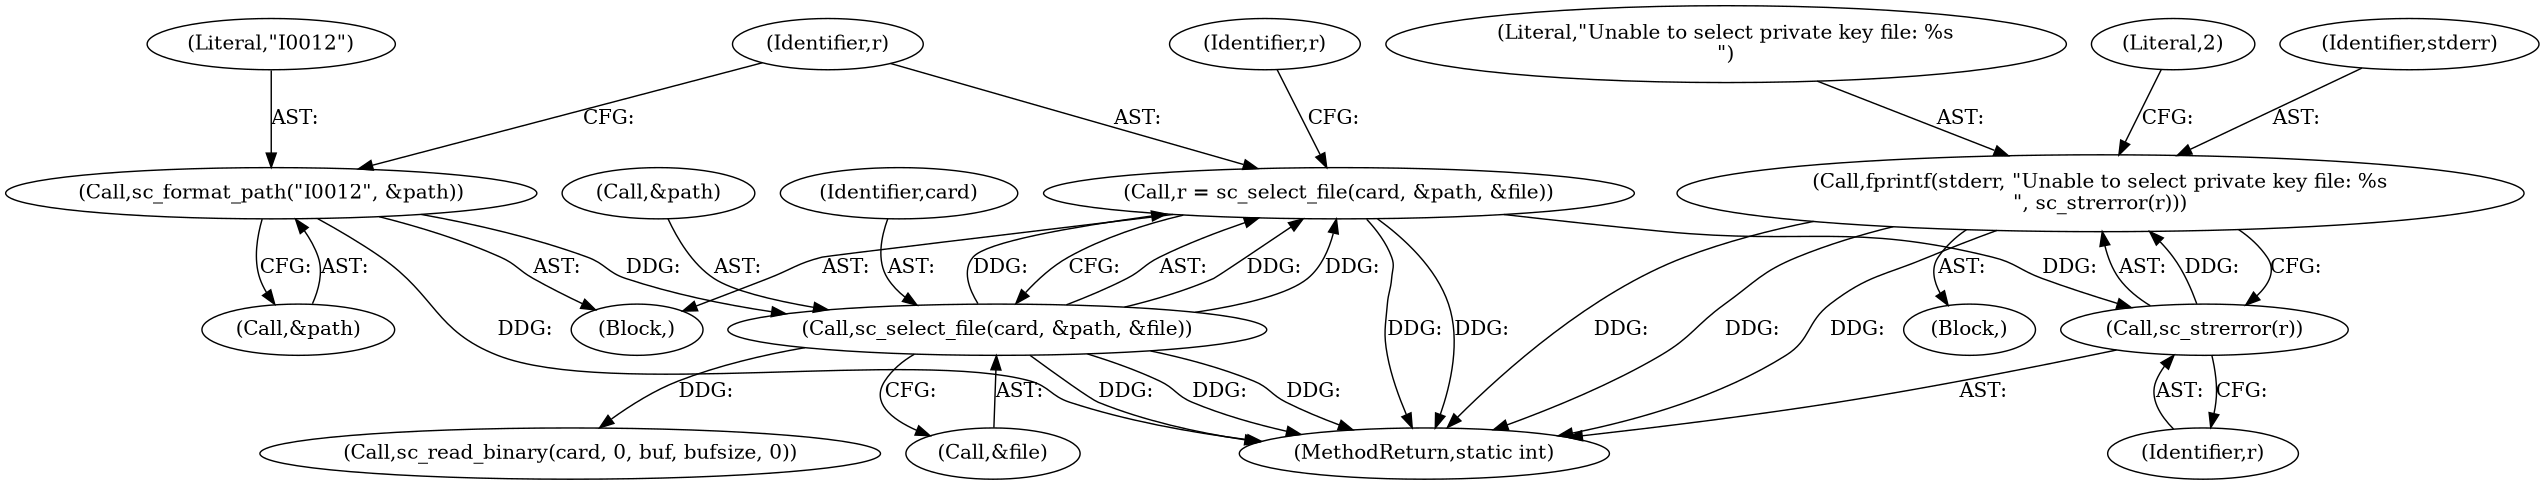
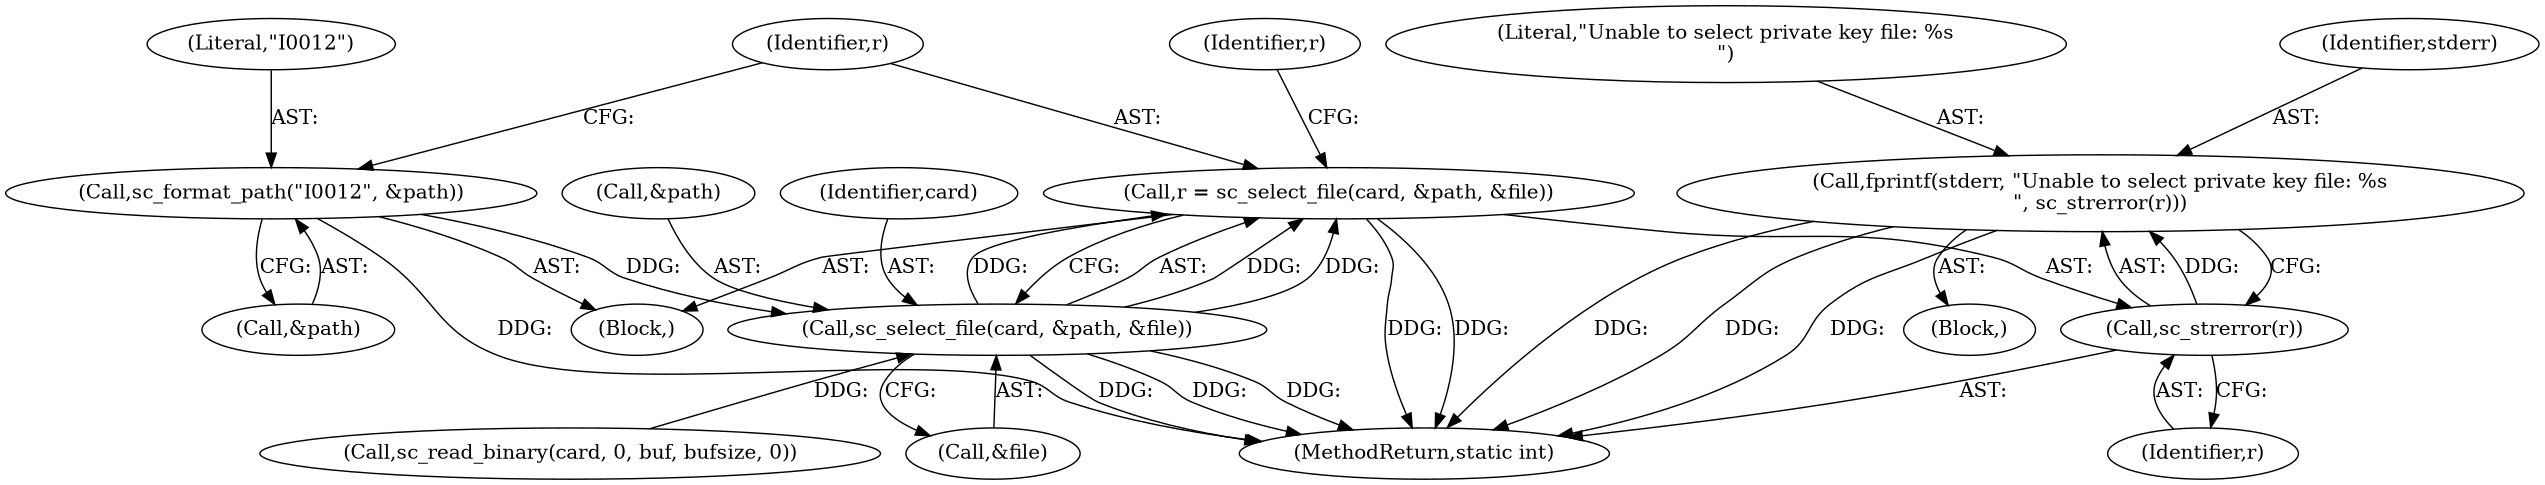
node "(Literal,2)": removed
edge "(Call,r = sc_select_file(card, &path, &file))" -> "(Call,sc_strerror(r))": label "DDG: " -> "AST: "
edge "(Call,sc_select_file(card, &path, &file))" -> "(Call,sc_read_binary(card, 0, buf, bufsize, 0))": reversed
